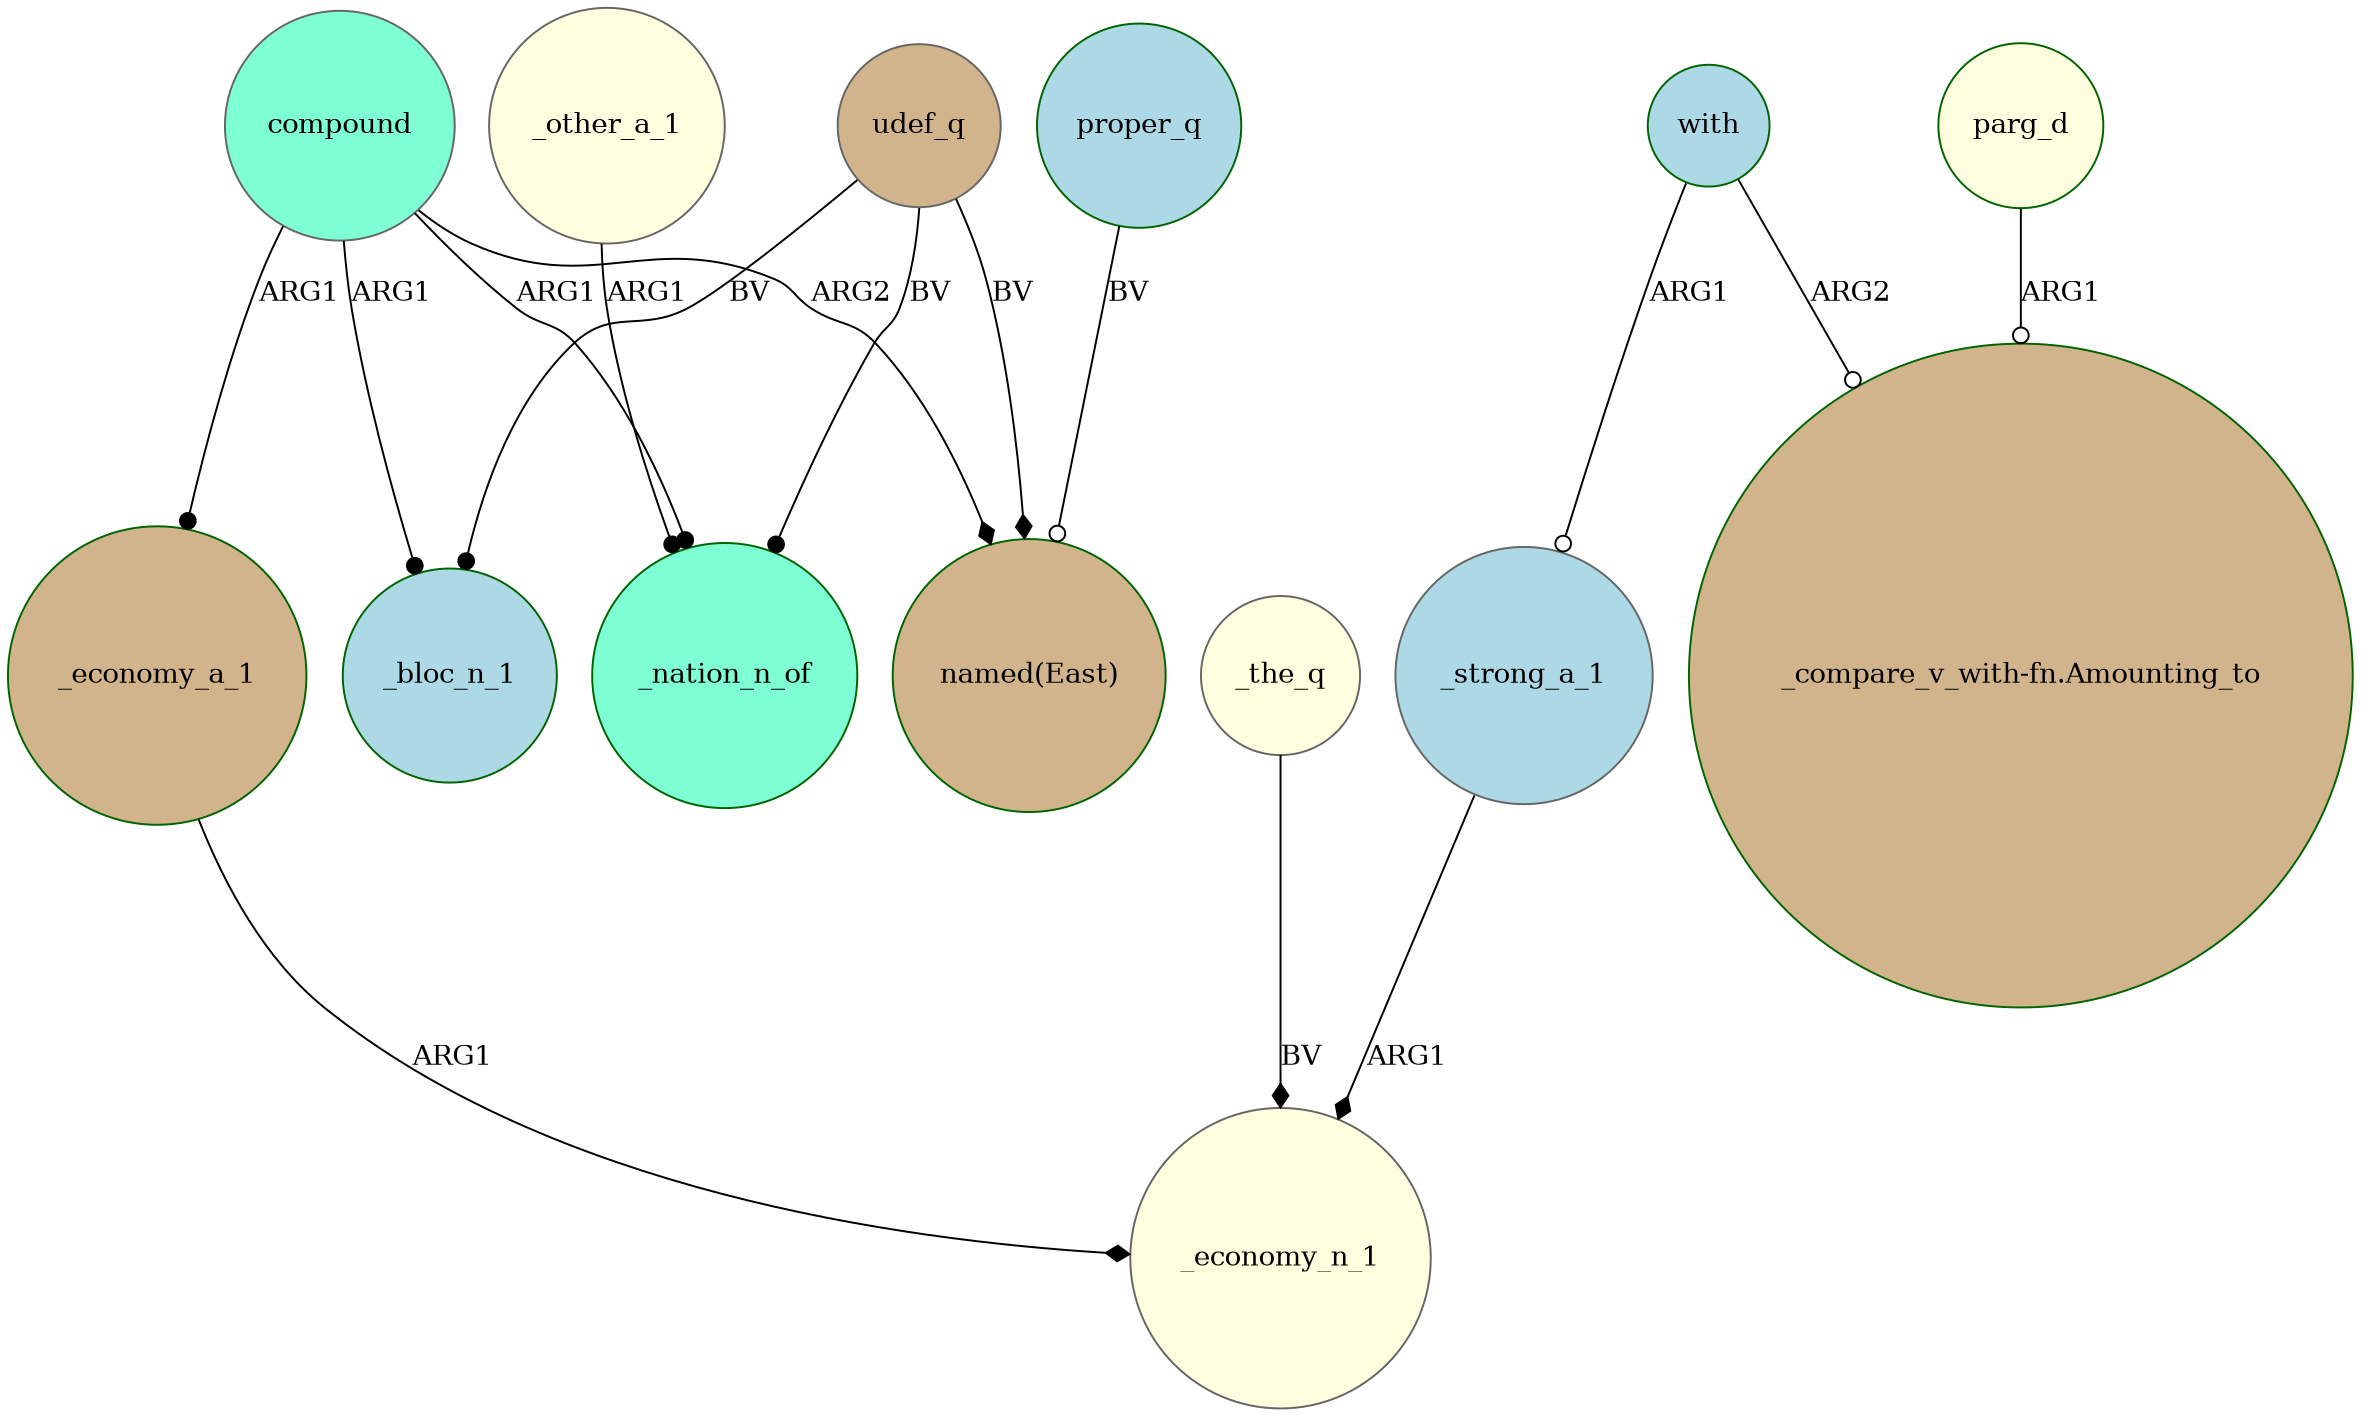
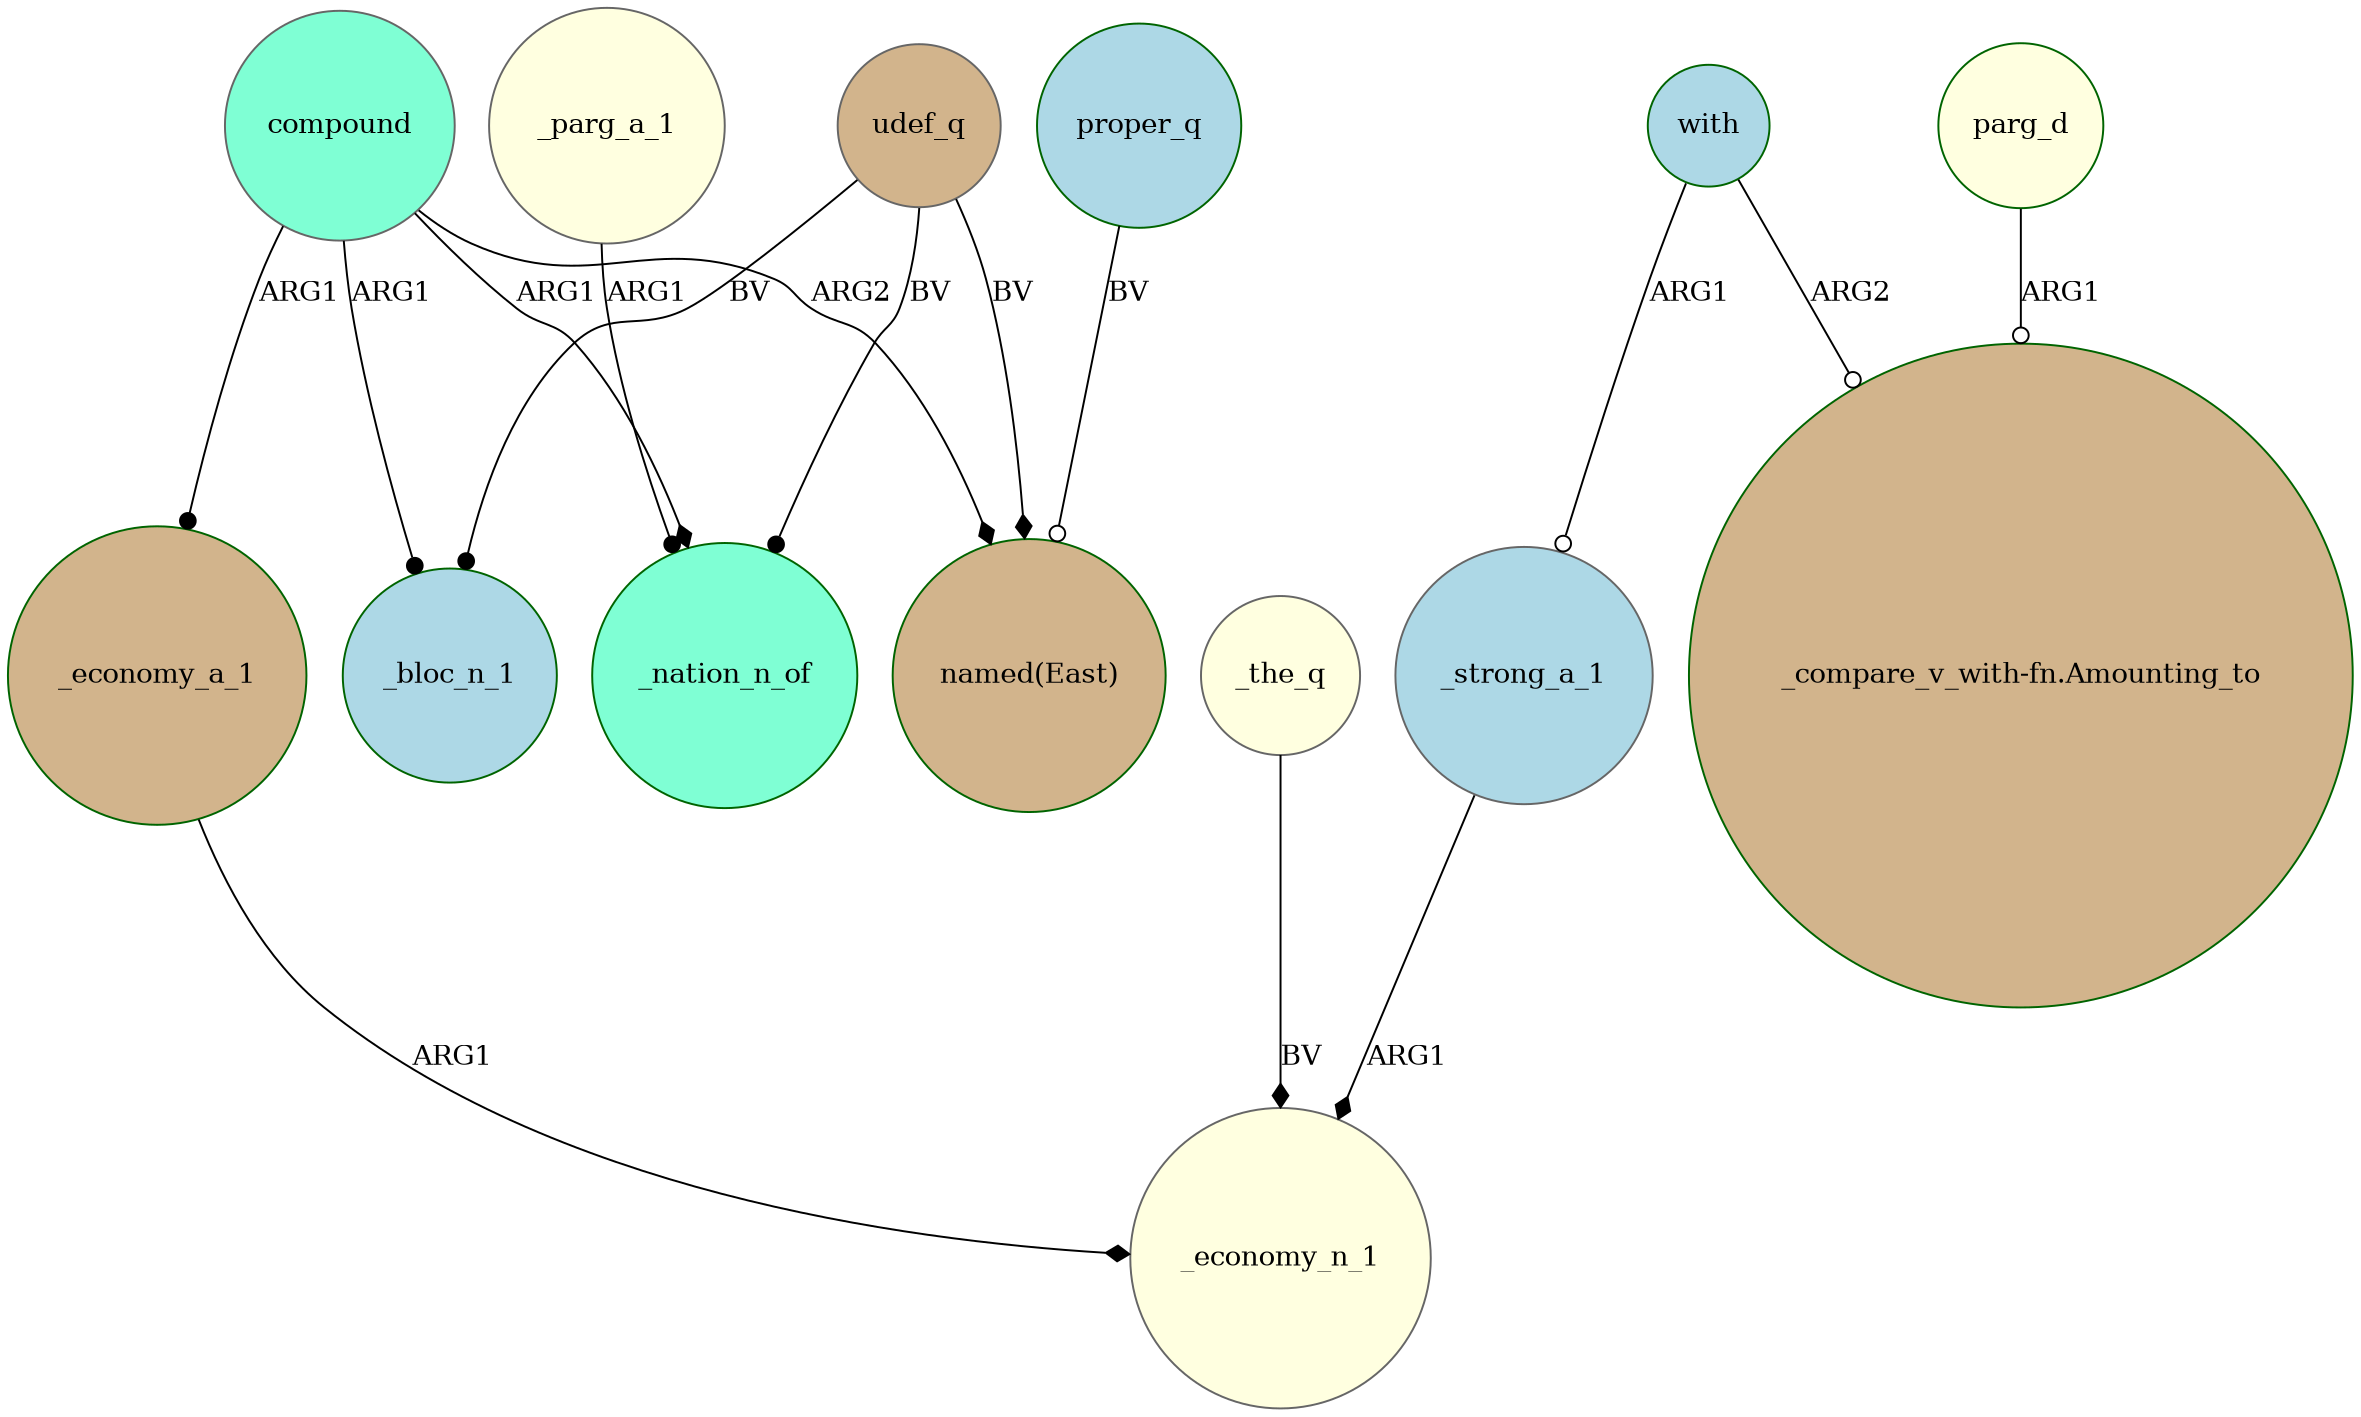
node "_other_a_1": label "_other_a_1" -> "_parg_a_1"
edge "compound" -> "_nation_n_of": arrowhead dot -> diamond
